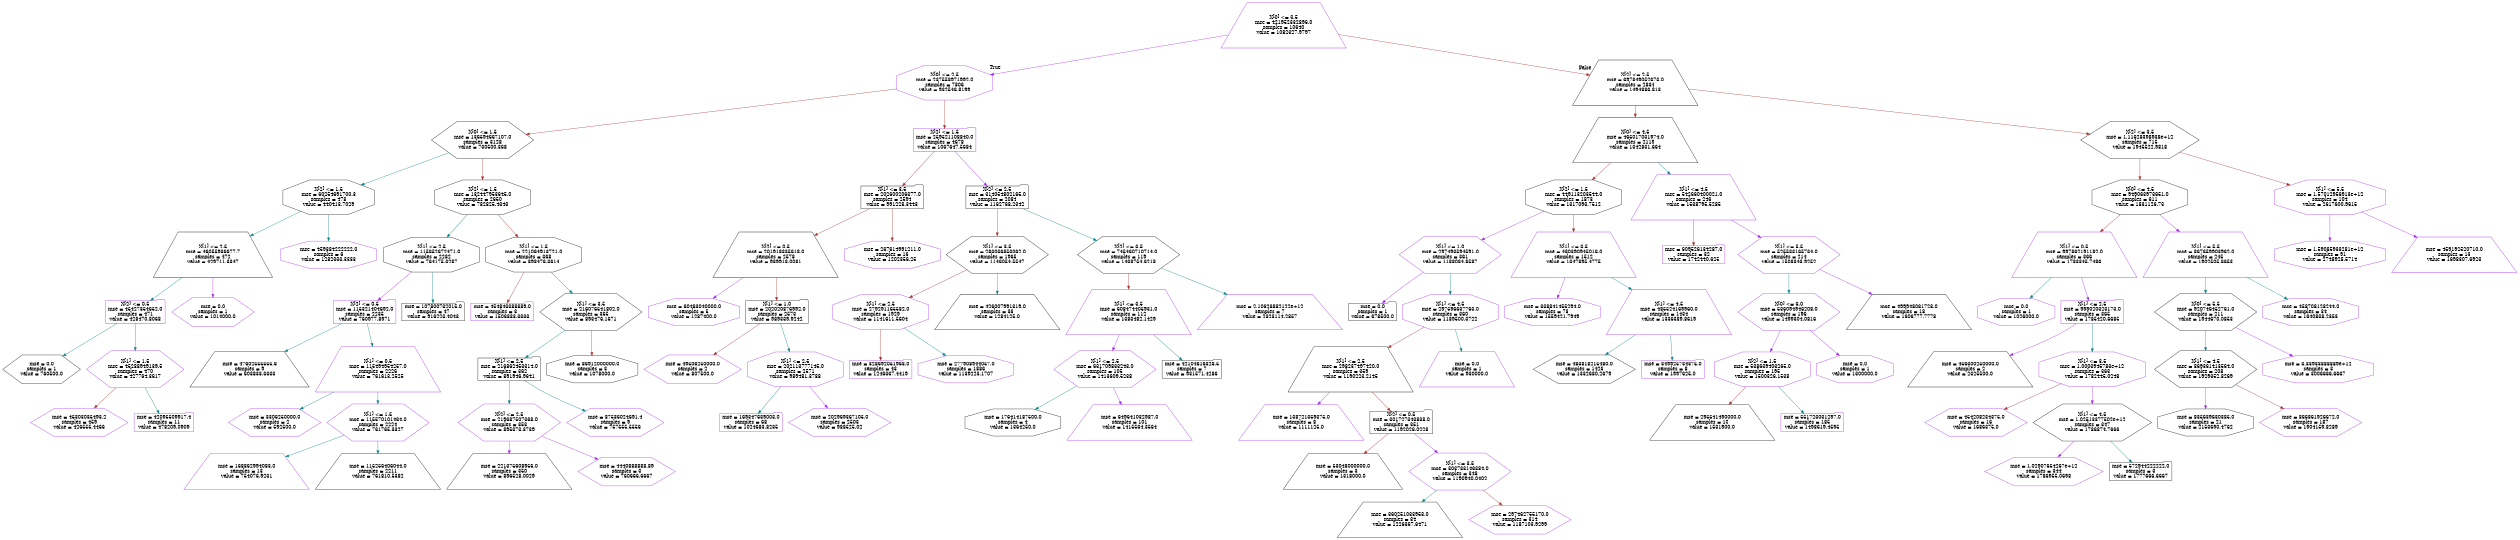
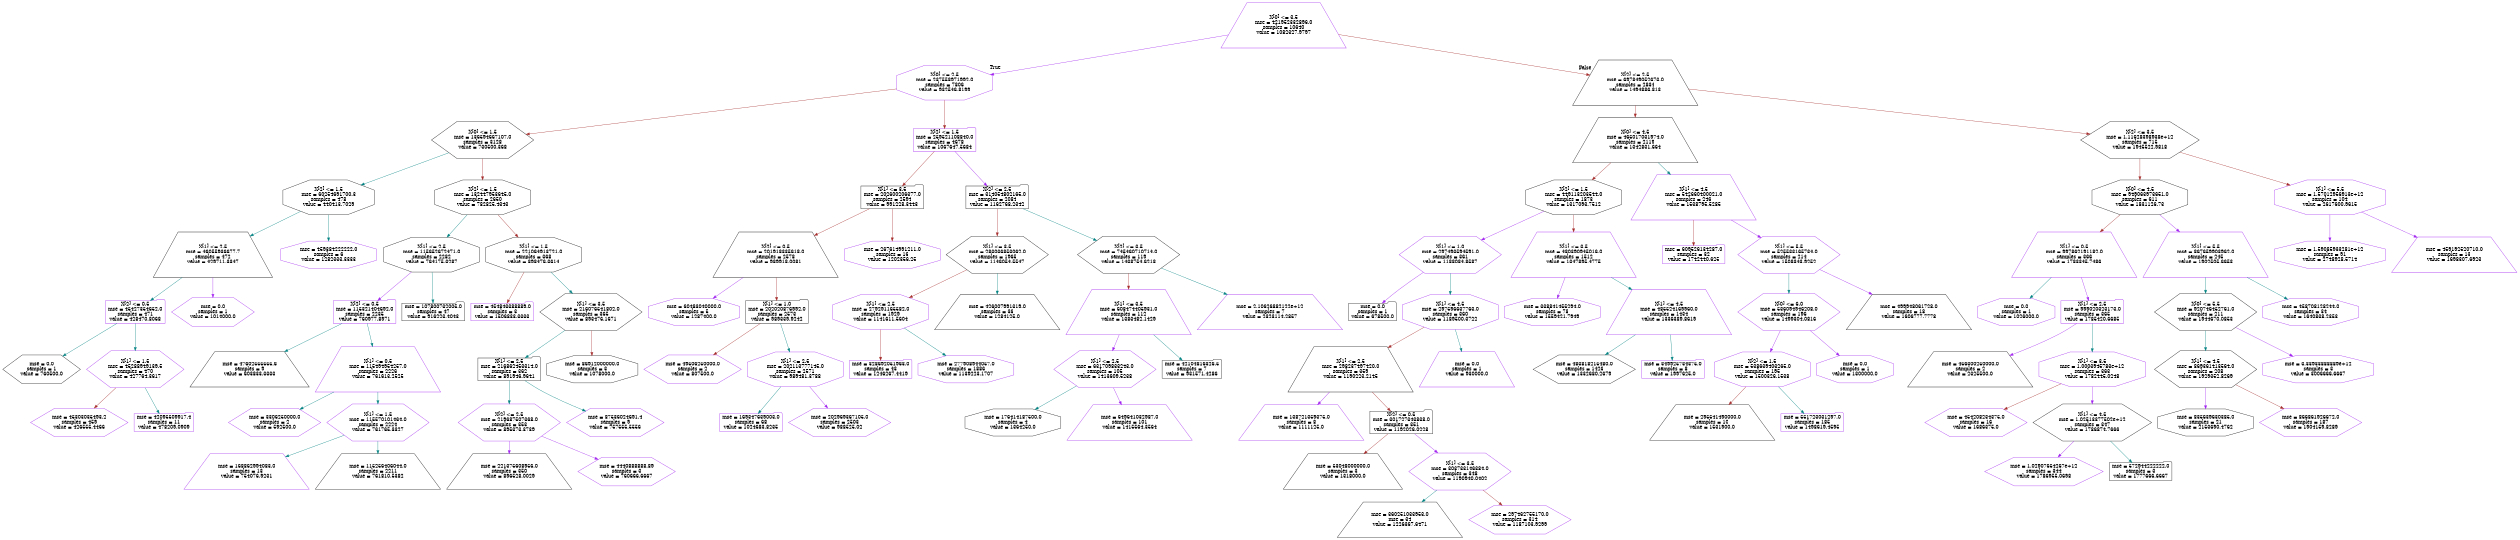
node "mse = 107800732015.0 samples = 47 value = 916223.4043": label "mse = 107800732015.0 samples = 47 value = 916223.4043" -> "mse = 107800732005.0 samples = 47 value = 916223.4043"
node "mse = 328692051963.0 samples = 43 value = 1246367.4419": label "mse = 328692051963.0 samples = 43 value = 1246367.4419" -> "mse = 328692051963.0 samples = 43 value = 1246267.4419"
node "mse = 360251033953.0 samples = 34 value = 1226367.6471": label "mse = 360251033953.0 samples = 34 value = 1226367.6471" -> "mse = 360251033953.0 mse = 34 value = 1226367.6471"
